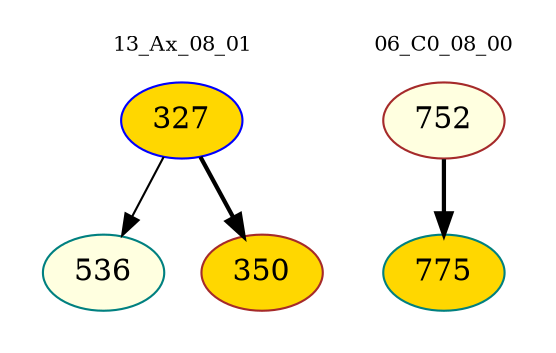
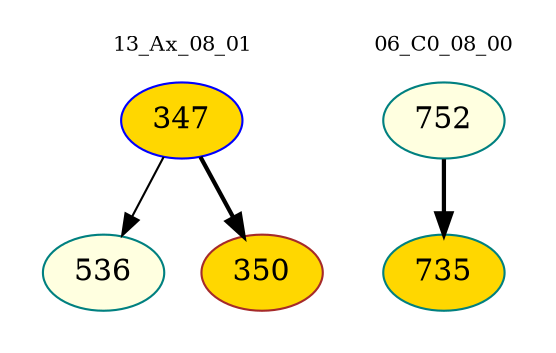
node "327": label "327" -> "347"
node "752": color brown -> teal
node "775": label "775" -> "735"
